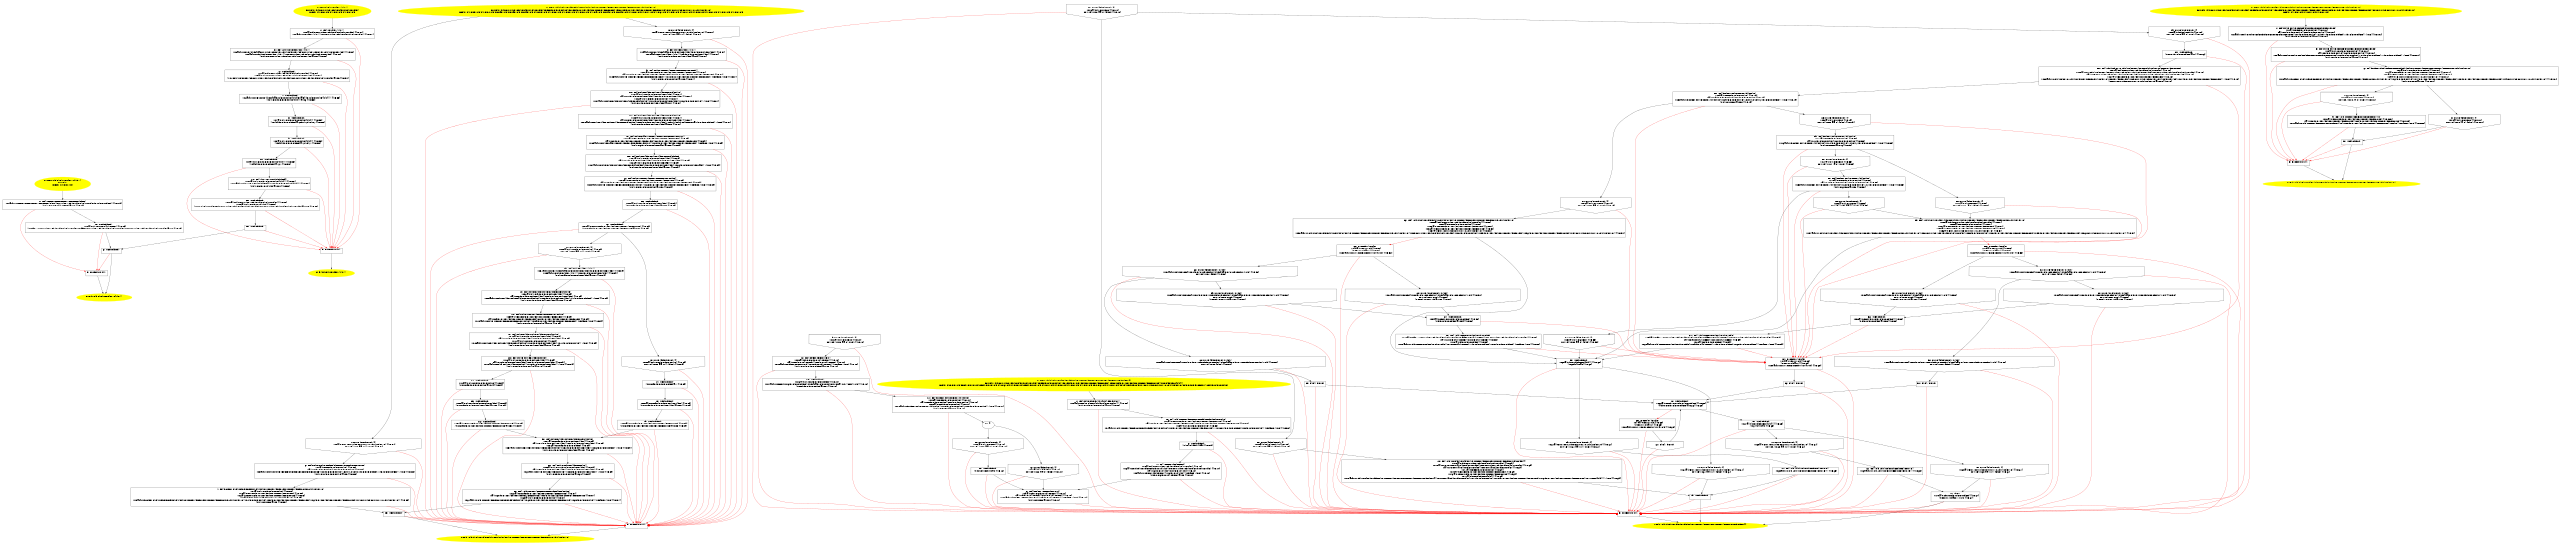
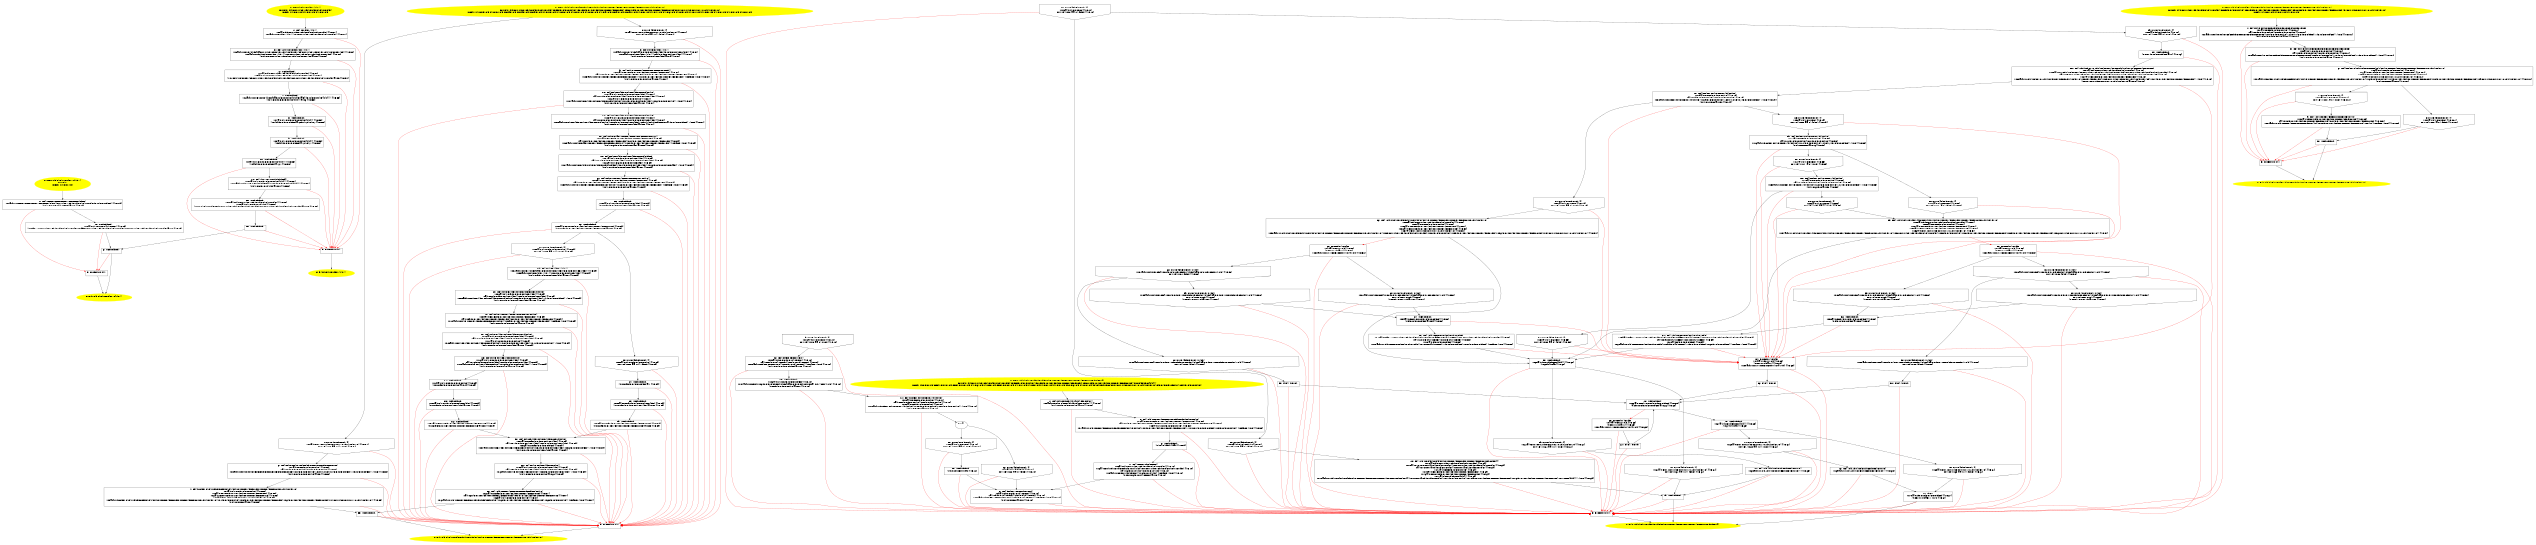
node "64:  Finally branch": shape invhouse -> box
